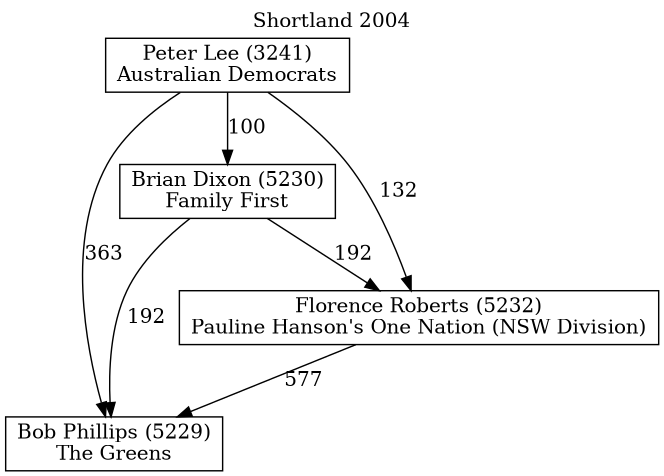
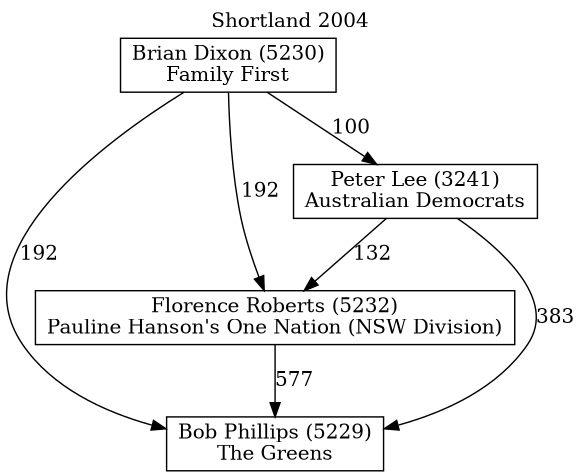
edge "Peter Lee (3241) Australian Democrats" -> "Brian Dixon (5230) Family First": reversed
edge "Peter Lee (3241) Australian Democrats" -> "Bob Phillips (5229) The Greens": label "363" -> "383"
